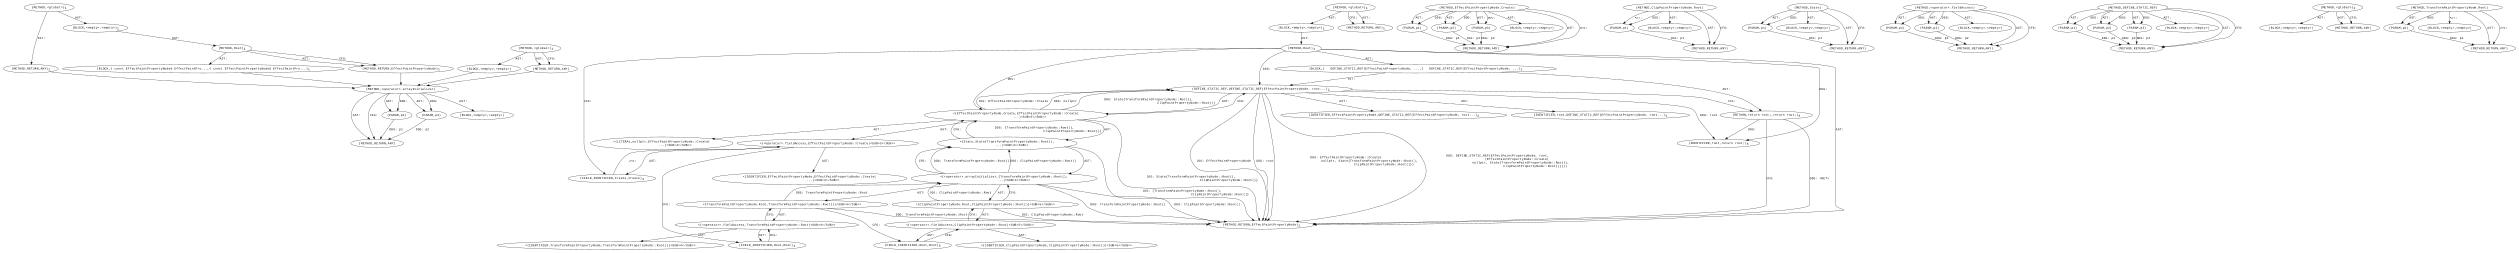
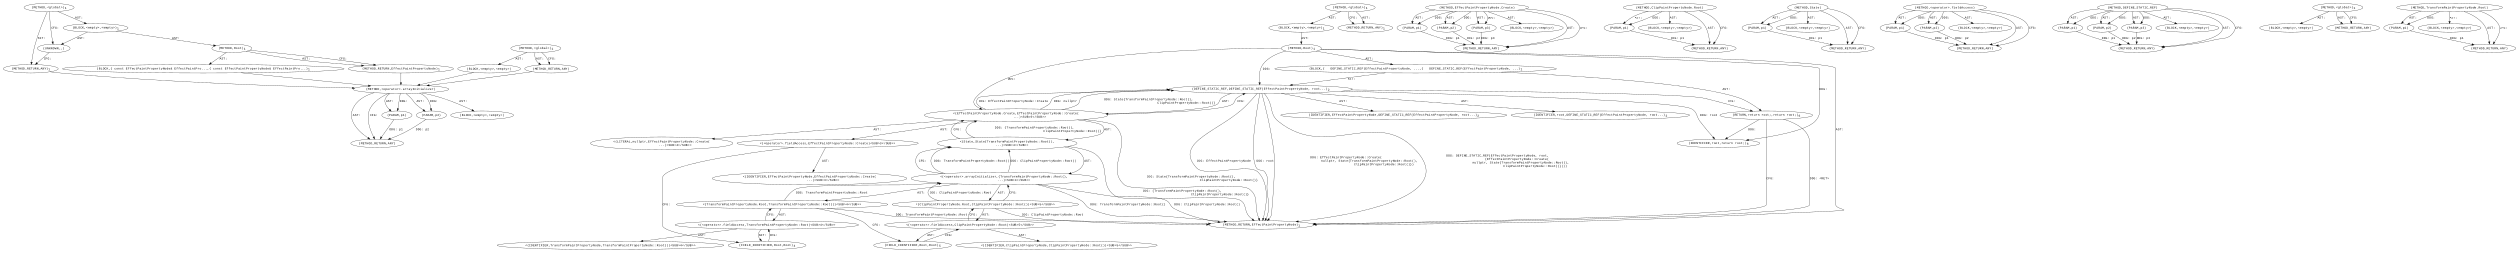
node "(UNKNOWN,,)": added
node "(FIELD_IDENTIFIER,Create,Create)": removed
